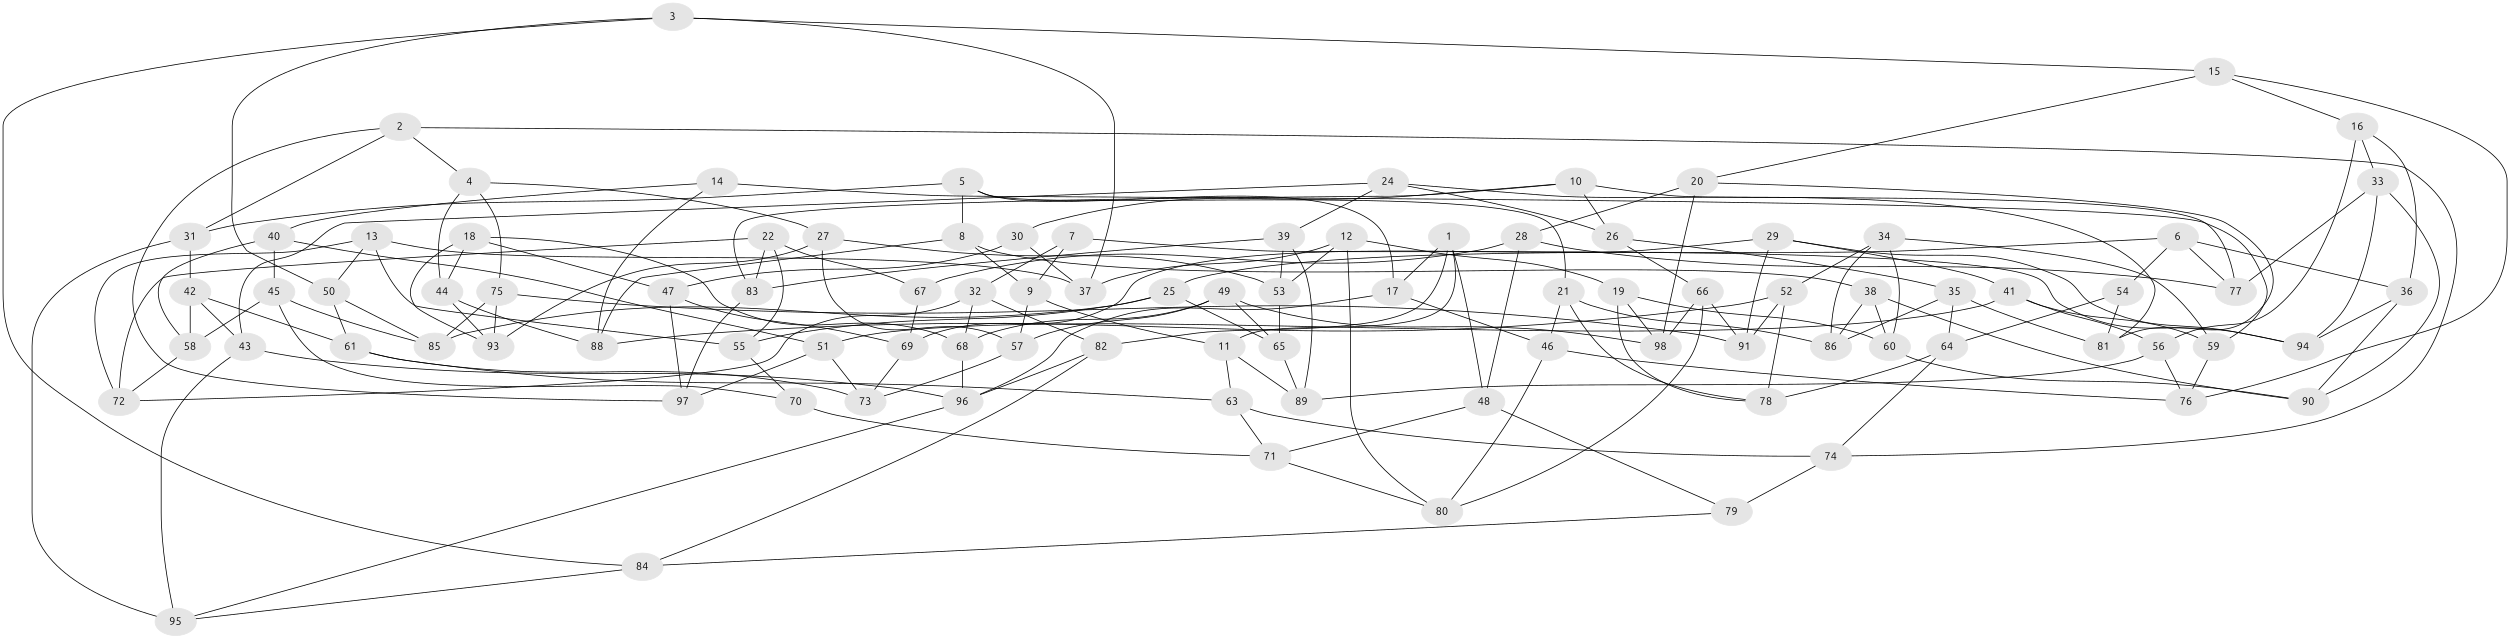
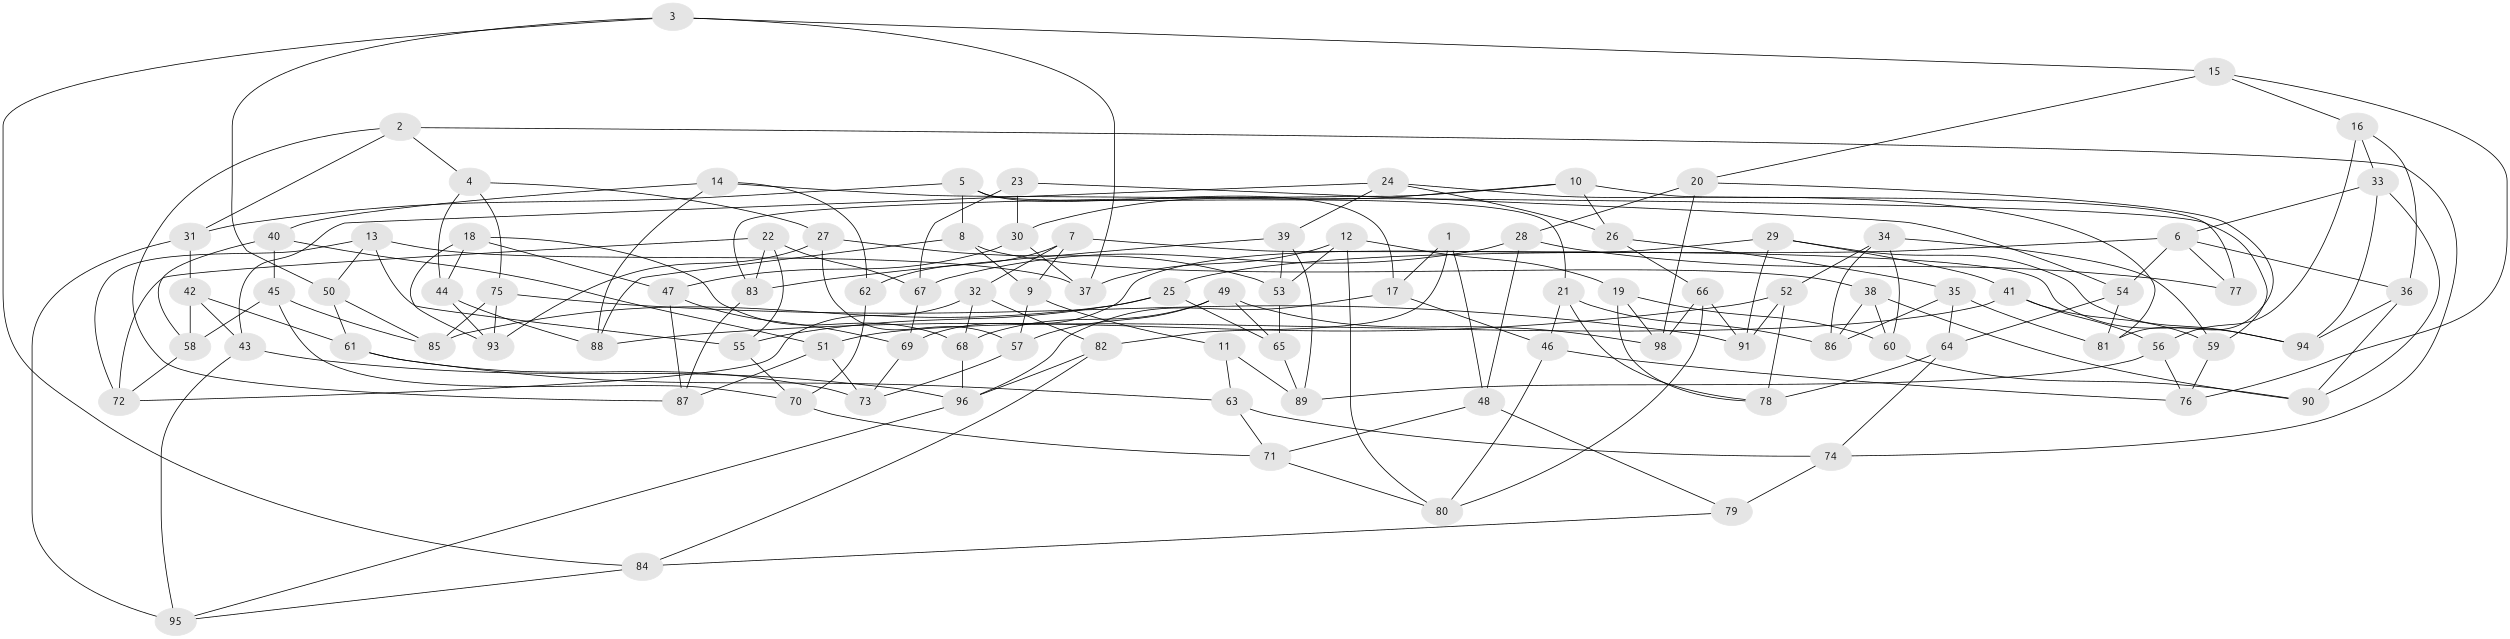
node "23": added
edge "33" -- "77": now "33" -- "6"
node "62": added
edge "1" -- "11": removed
node "97": label "97" -> "87"
